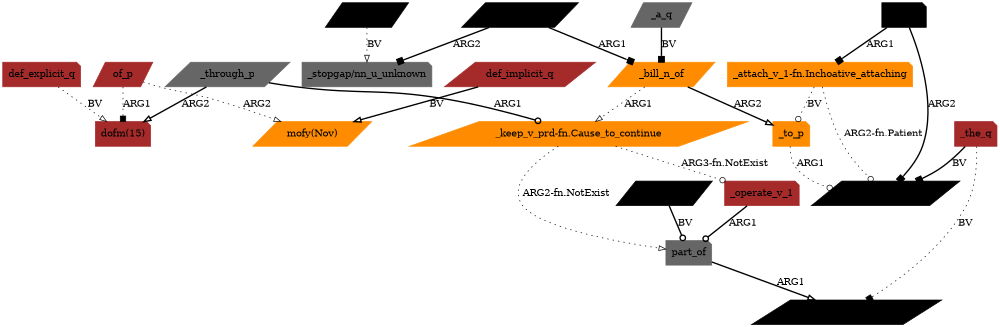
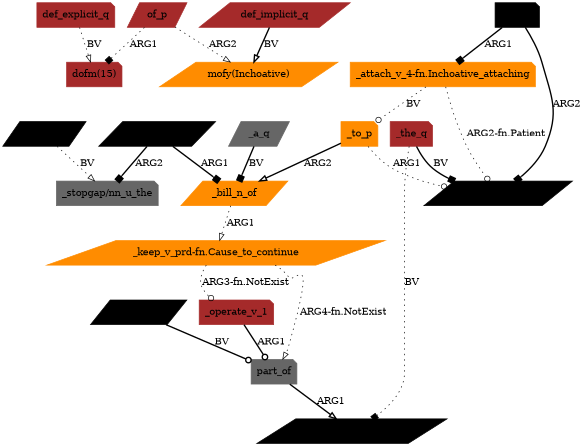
node "_through_p": removed
node "_stopgap/nn_u_unknown": label "_stopgap/nn_u_unknown" -> "_stopgap/nn_u_the"
node "_attach_v_1-fn.Inchoative_attaching": label "_attach_v_1-fn.Inchoative_attaching" -> "_attach_v_4-fn.Inchoative_attaching"
edge "_bill_n_of" -> "_to_p": reversed
node "mofy(Nov)": label "mofy(Nov)" -> "mofy(Inchoative)"
edge "_keep_v_prd-fn.Cause_to_continue" -> "part_of": label "ARG2-fn.NotExist" -> "ARG4-fn.NotExist"
